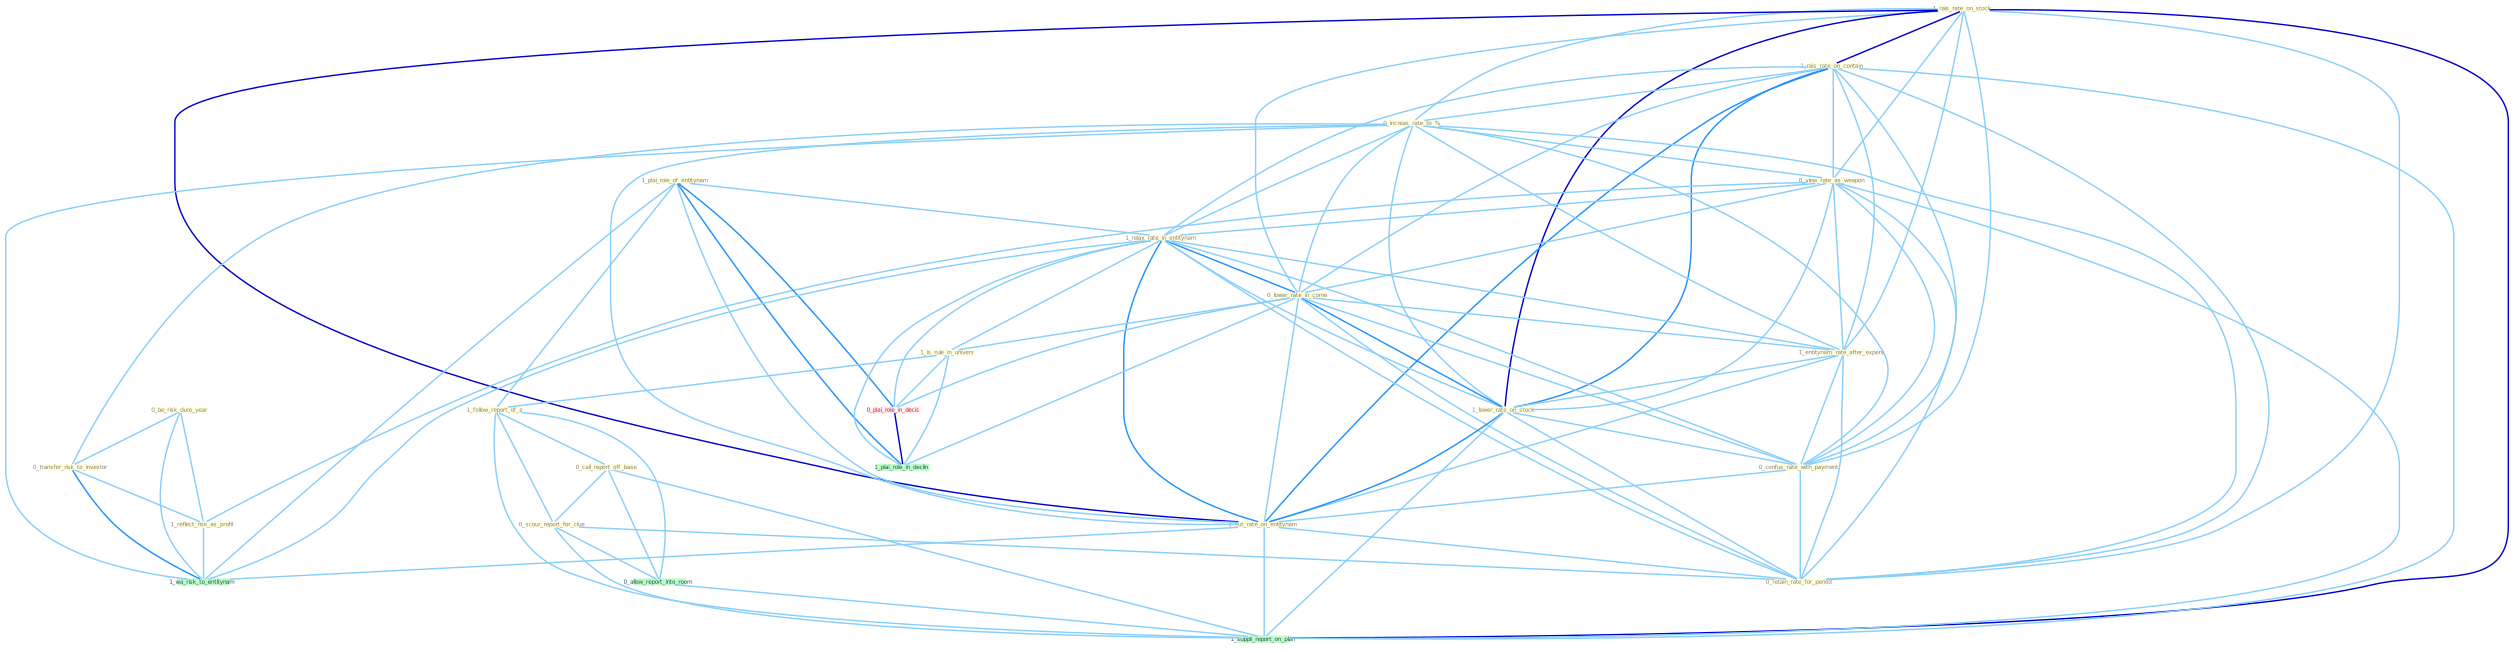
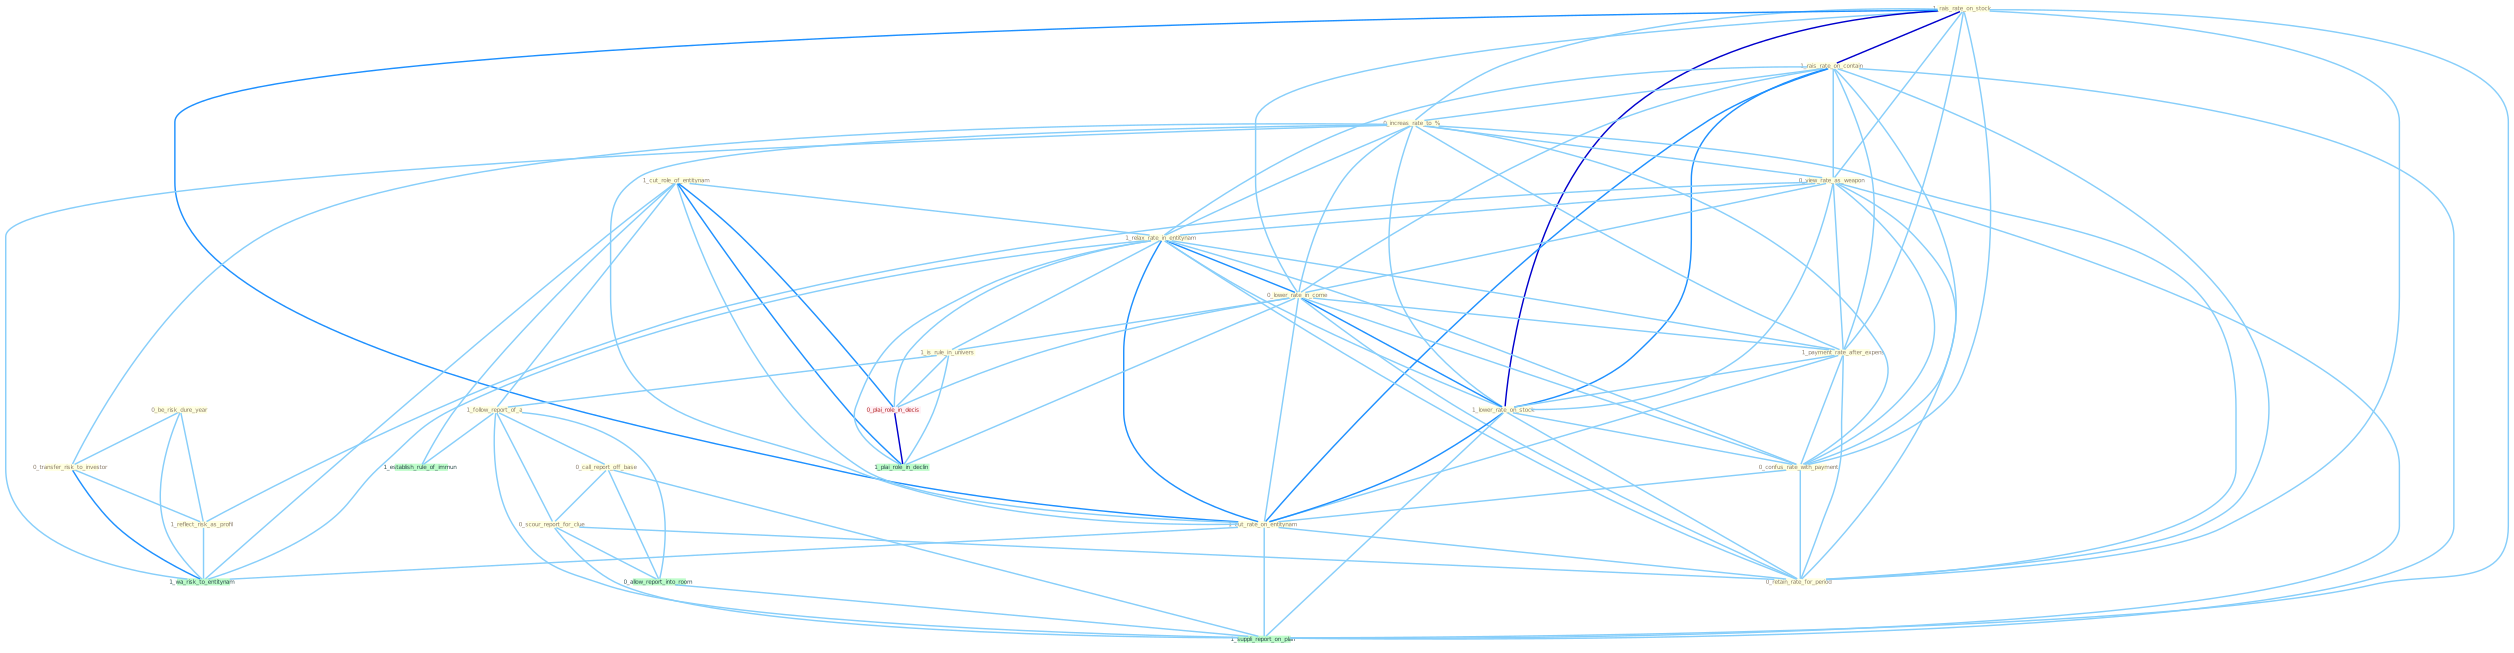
edge "1_rais_rate_on_stock" -- "1_cut_rate_on_entitynam": color #0000cd -> #1e90ff
node "1_plai_role_of_entitynam": label "1_plai_role_of_entitynam" -> "1_cut_role_of_entitynam"
node "1_entitynam_rate_after_expens": label "1_entitynam_rate_after_expens" -> "1_payment_rate_after_expens"
node "1_establish_rule_of_immun": added
edge "1_rais_rate_on_stock" -- "1_suppli_report_on_plan": color #0000cd -> #87cefa
